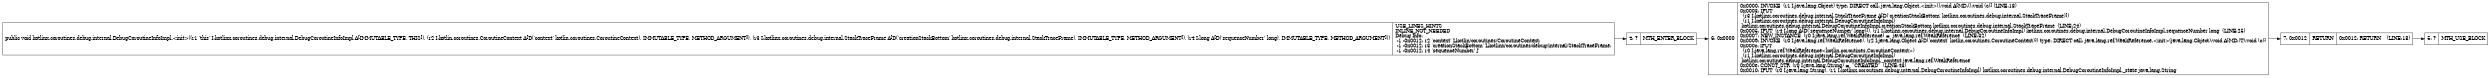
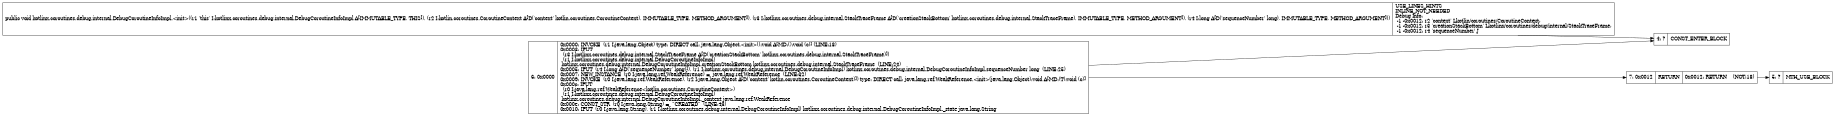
node "4: ?": text "MTH_ENTER_BLOCK" -> "CONST_ENTER_BLOCK"
edge "4: ?" -> "6: 0x0000": reversed
node "7: 0x0012": text "0x0012: RETURN    (LINE:18)" -> "0x0012: RETURN    (NOT:18)"
